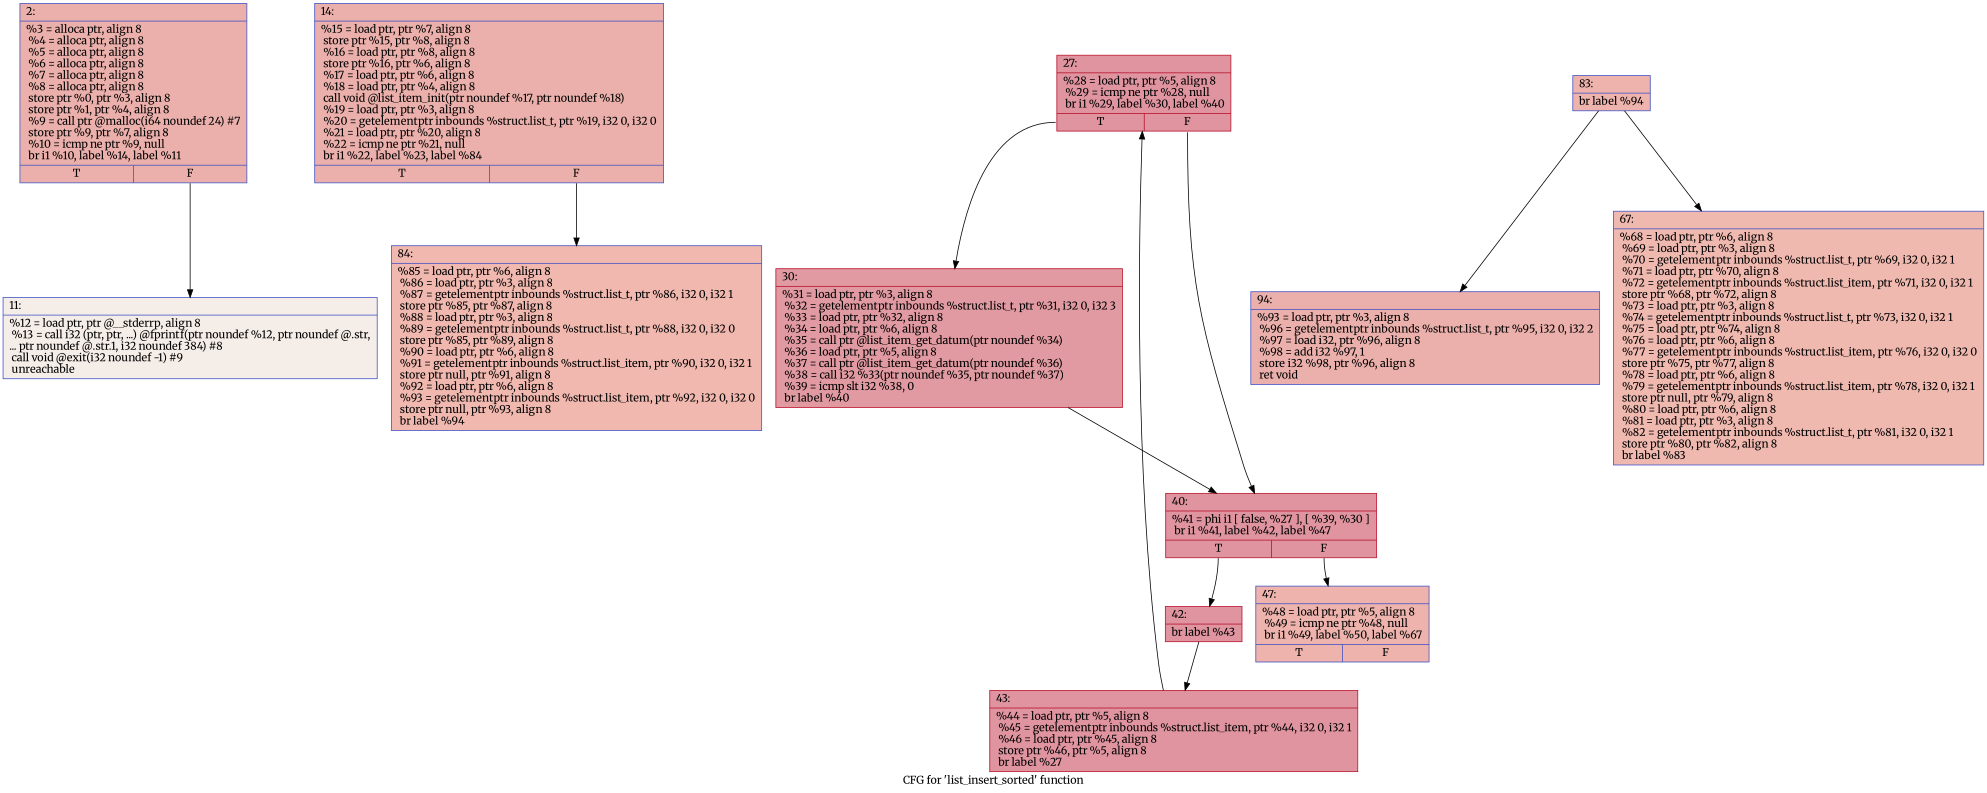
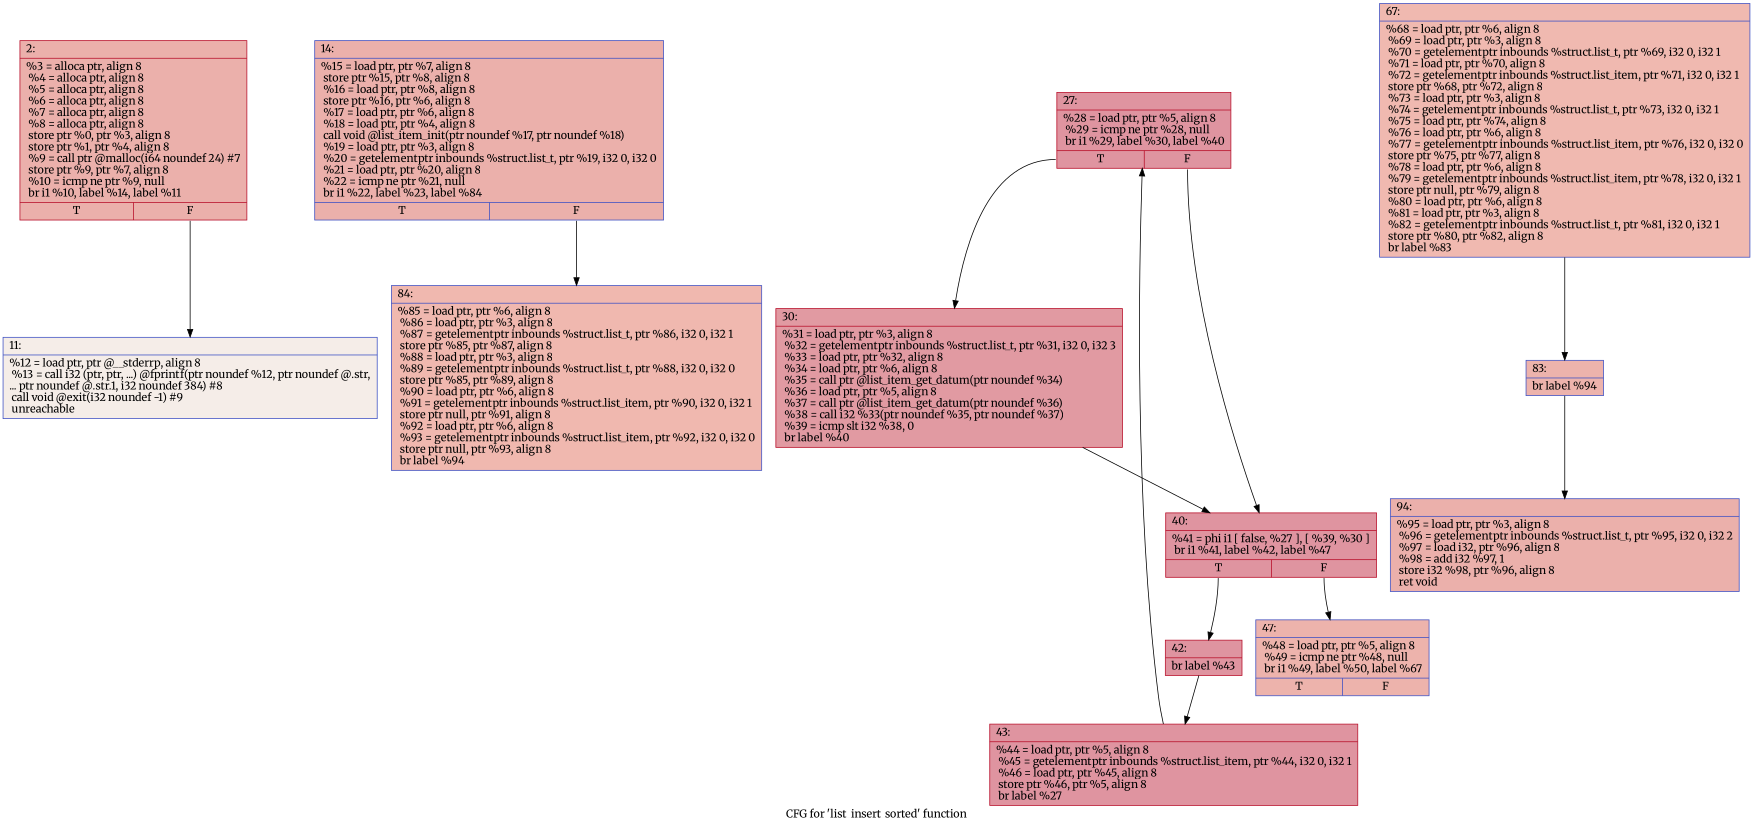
node "2:": color #3d50c3ff -> #b70d28ff
edge "83:" -> "67:": reversed
node "94:": text "%93 = load ptr, ptr %3, align 8" -> "%95 = load ptr, ptr %3, align 8"
